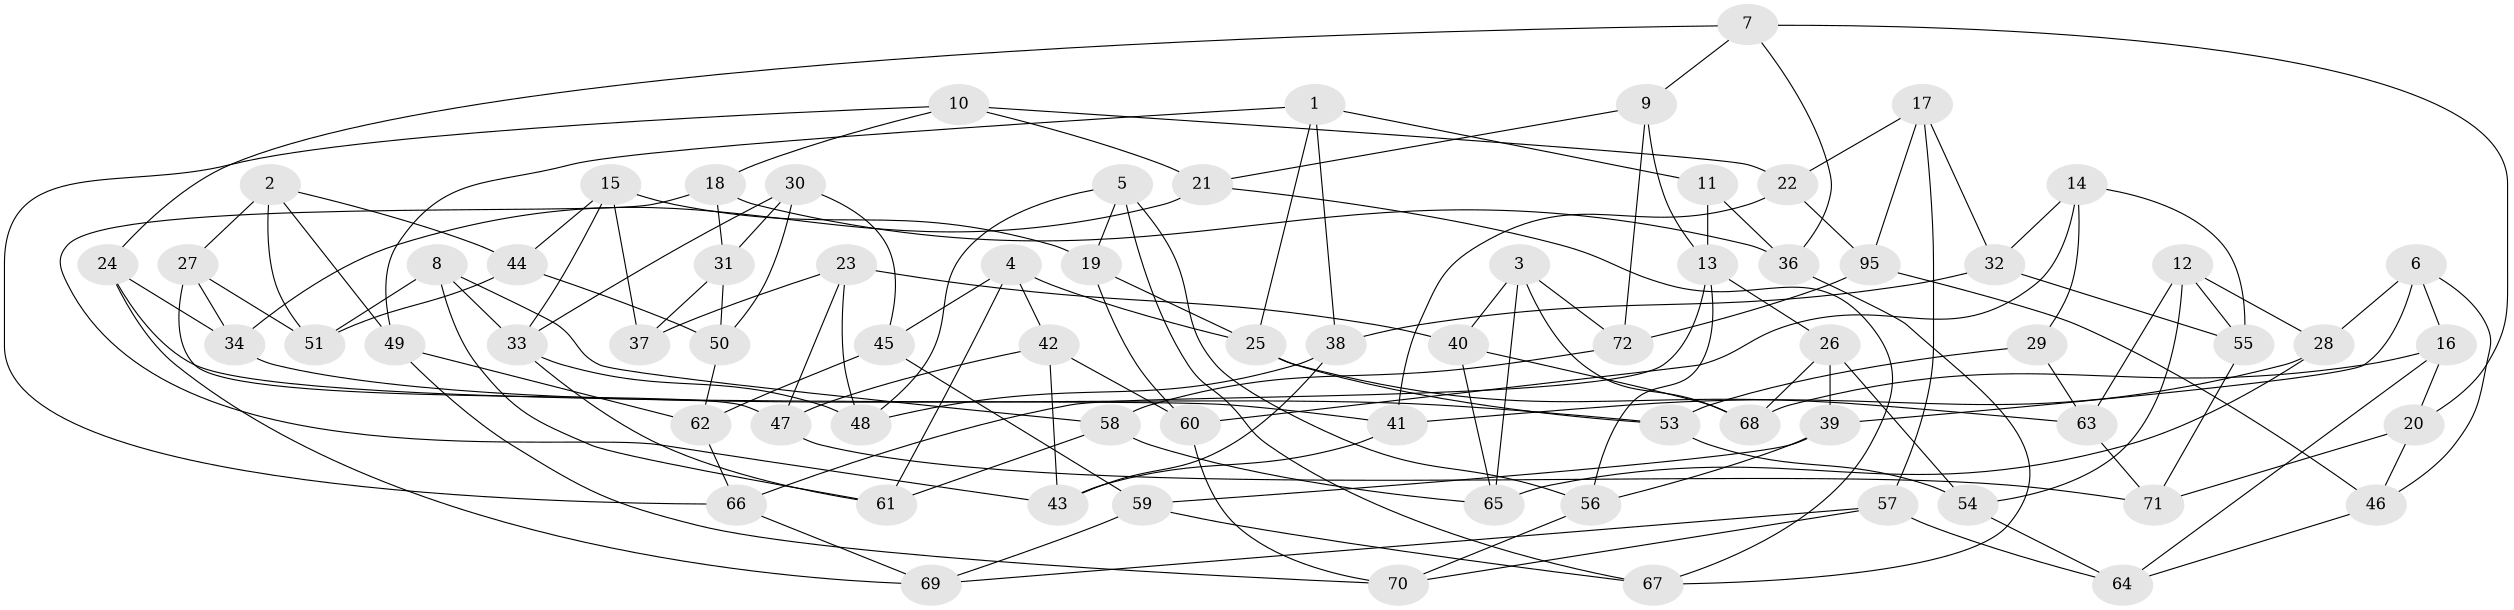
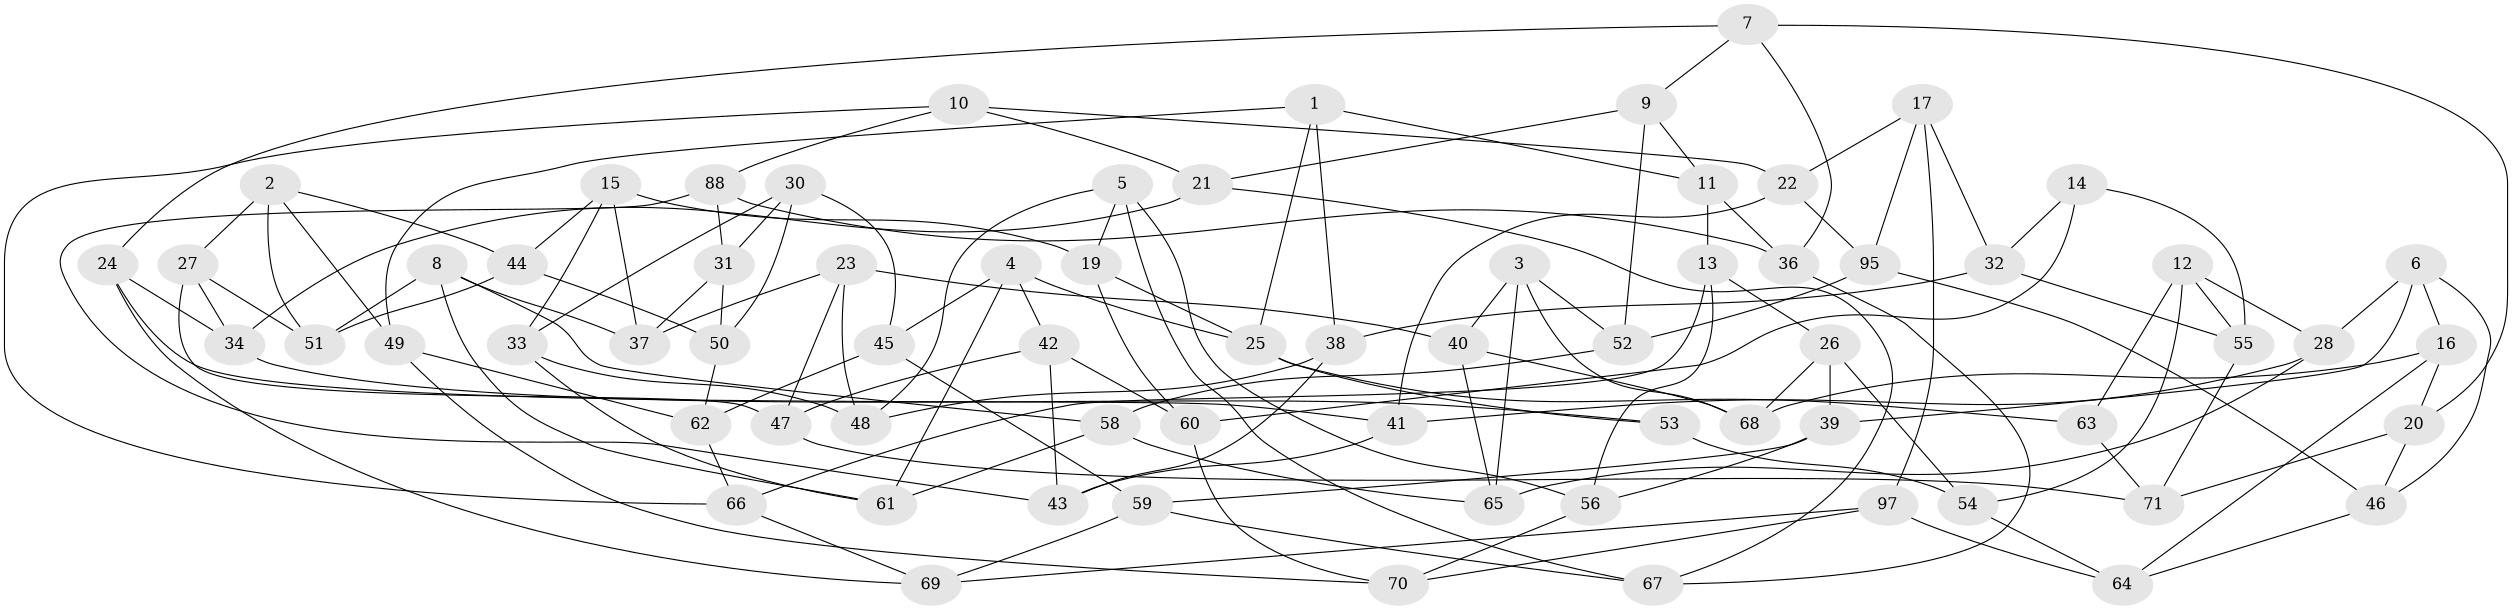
node "18": label "18" -> "88"
edge "9" -- "13": now "9" -- "11"
edge "8" -- "33": now "8" -- "37"
node "72": label "72" -> "52"
node "29": removed
node "57": label "57" -> "97"
